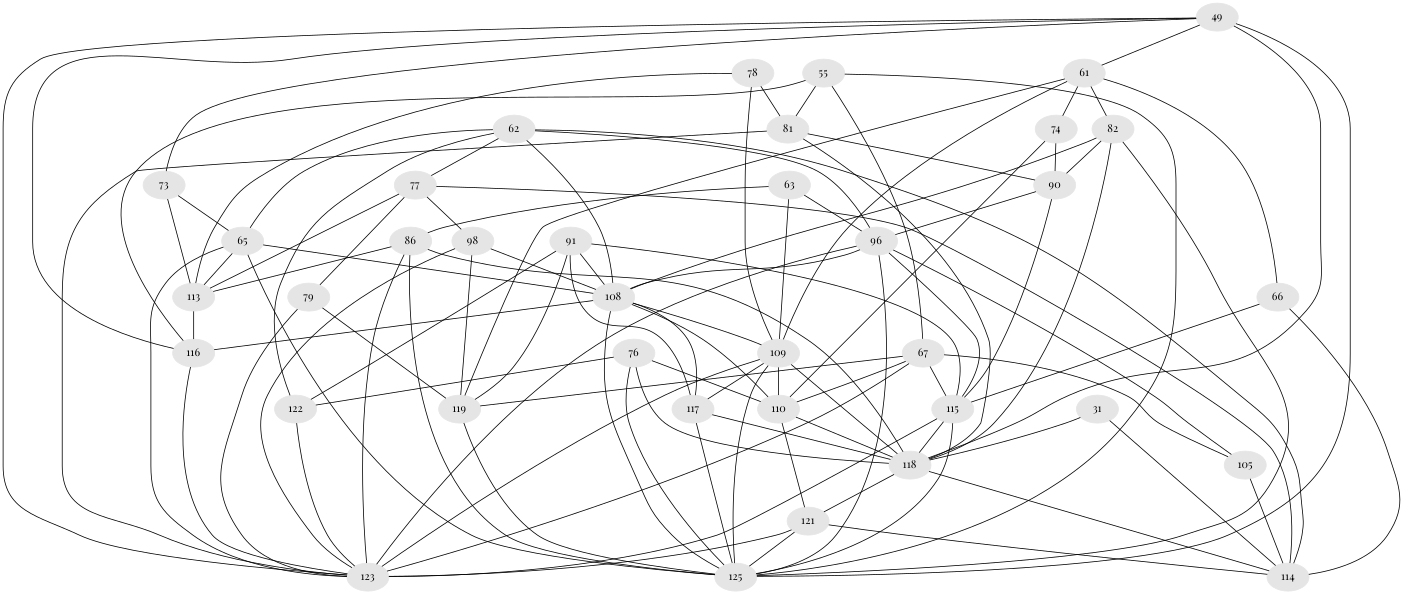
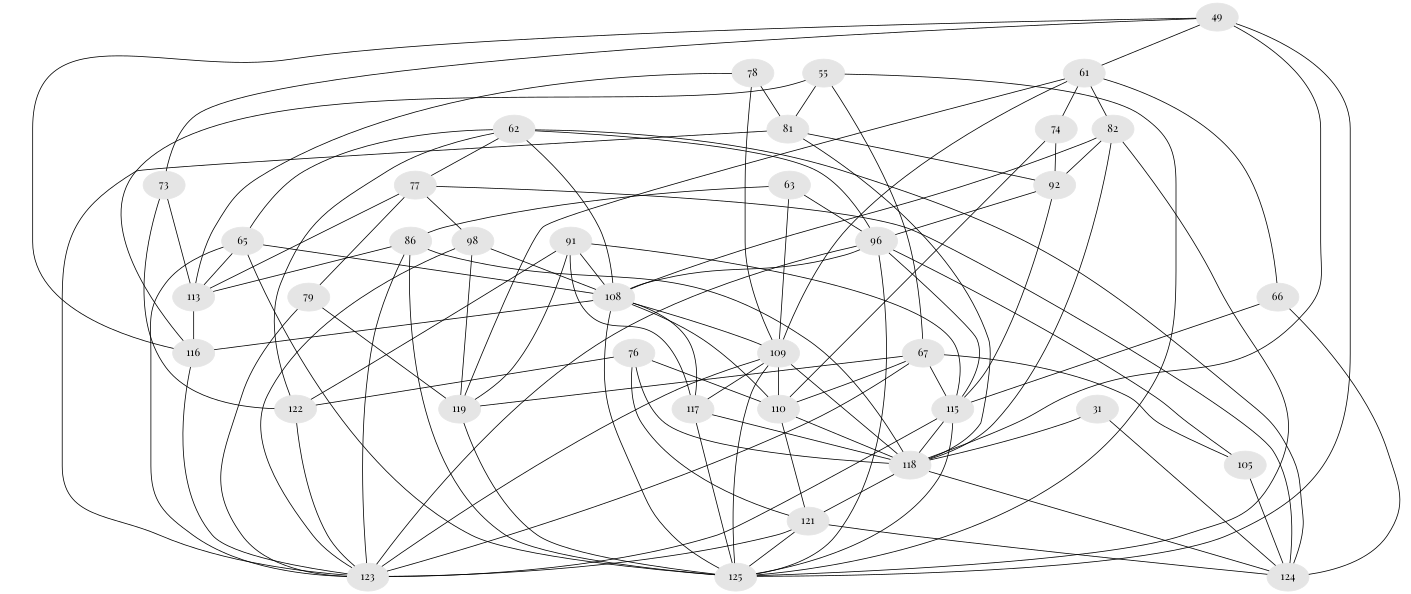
edge "49" -- "123": removed
node "90": label "90" -> "92"
edge "73" -- "65": now "73" -- "122"
edge "76" -- "125": now "76" -- "121"
node "114": label "114" -> "124"
